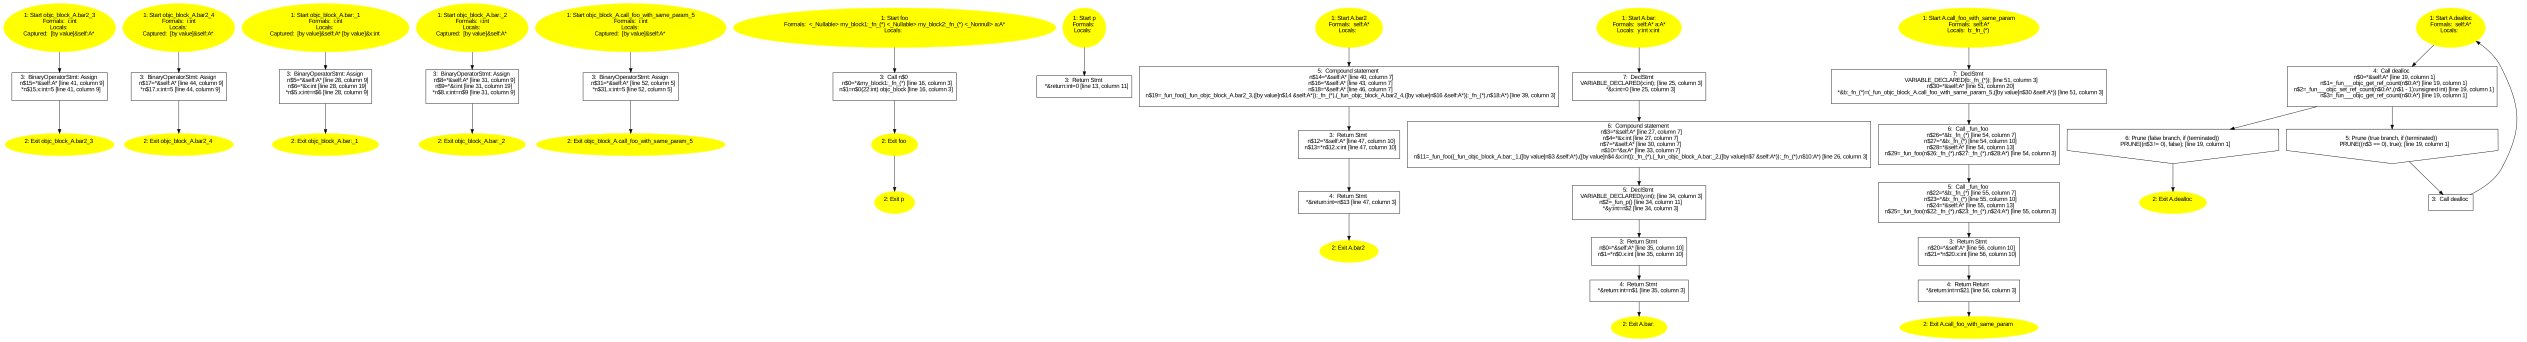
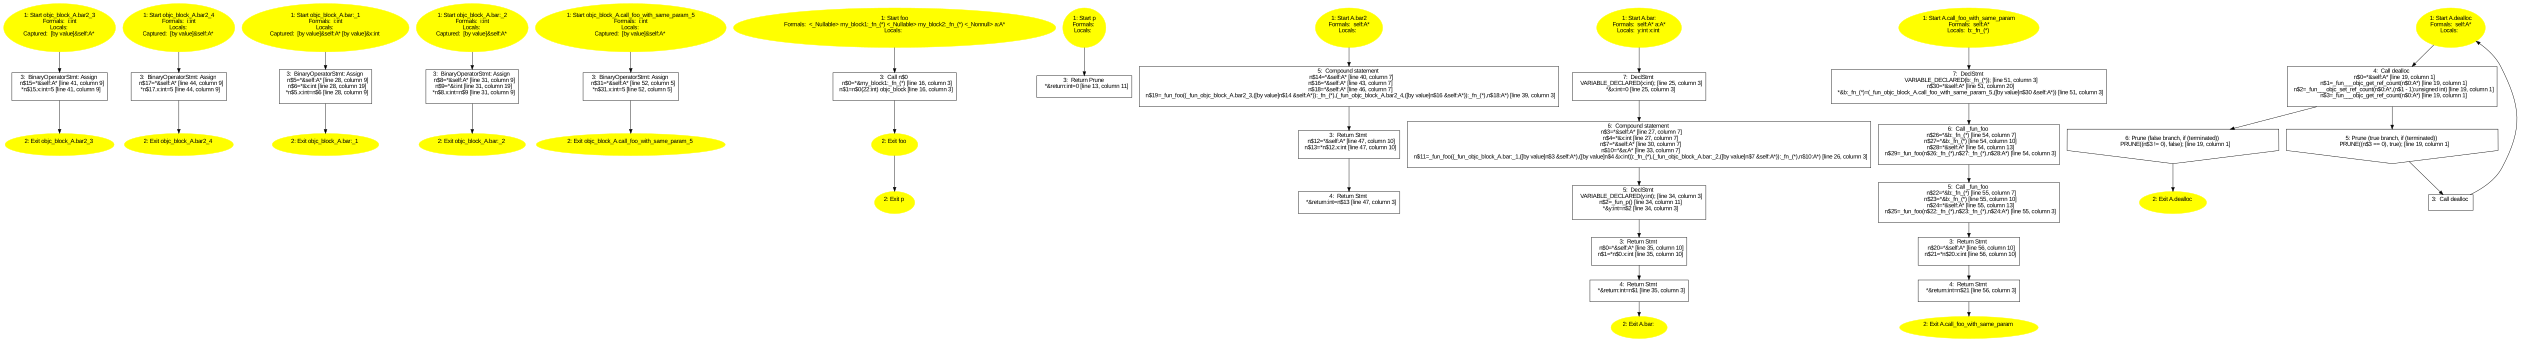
node "3:  Return Stmt *&return:int=0 [line 13, column 11]": label "3:  Return Stmt *&return:int=0 [line 13, column 11]" -> "3:  Return Prune *&return:int=0 [line 13, column 11]"
node "2: Exit A.bar2": removed
node "4:  Return Return *&return:int=n$21 [line 56, column 3]": label "4:  Return Return *&return:int=n$21 [line 56, column 3]" -> "4:  Return Stmt *&return:int=n$21 [line 56, column 3]"
